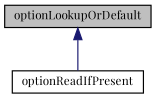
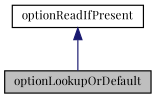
edge "optionReadIfPresent" -> "optionLookupOrDefault": reversed
